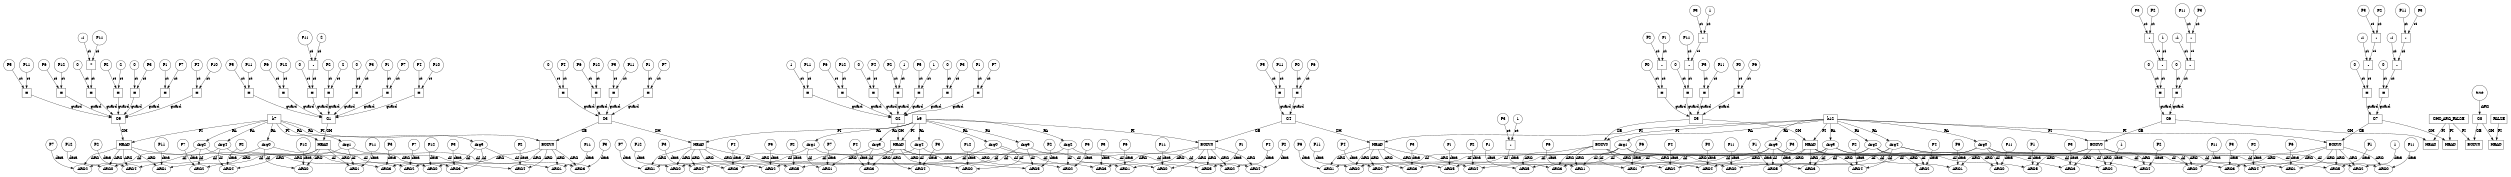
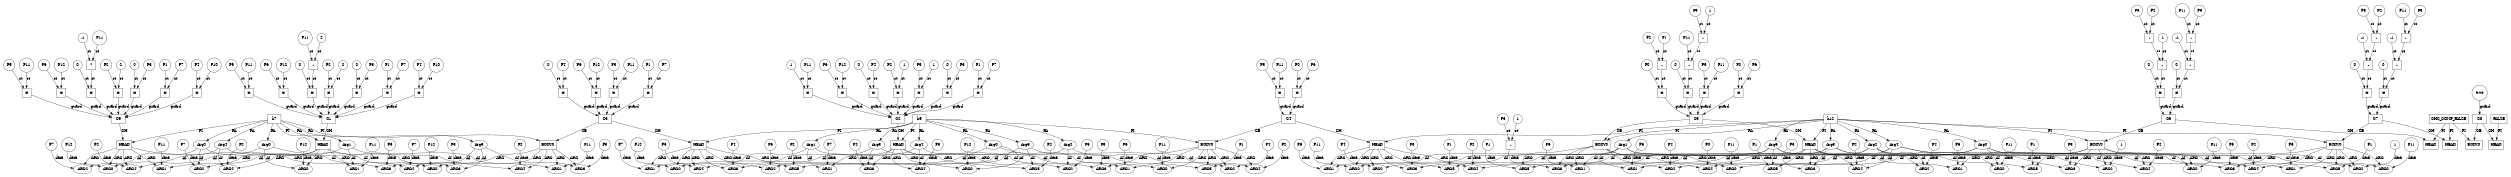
edge "true" -> "C8": label "ARG" -> "guard"
node "CHC_ARG_FALSE": label "CHC_ARG_FALSE" -> "CHC_COMP_FALSE"
